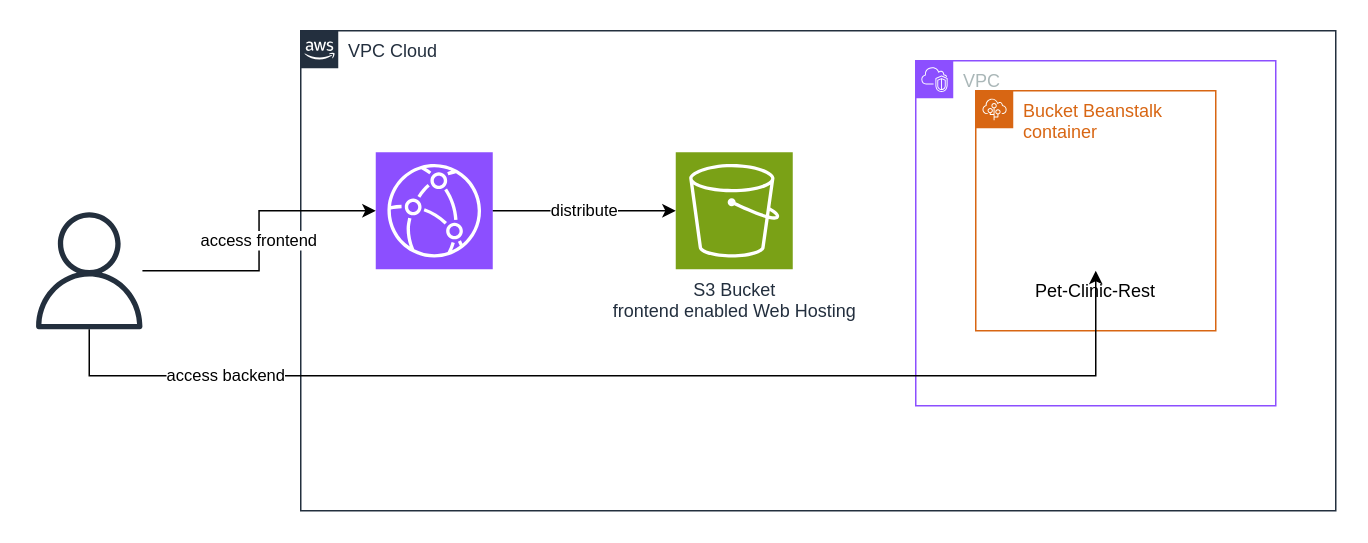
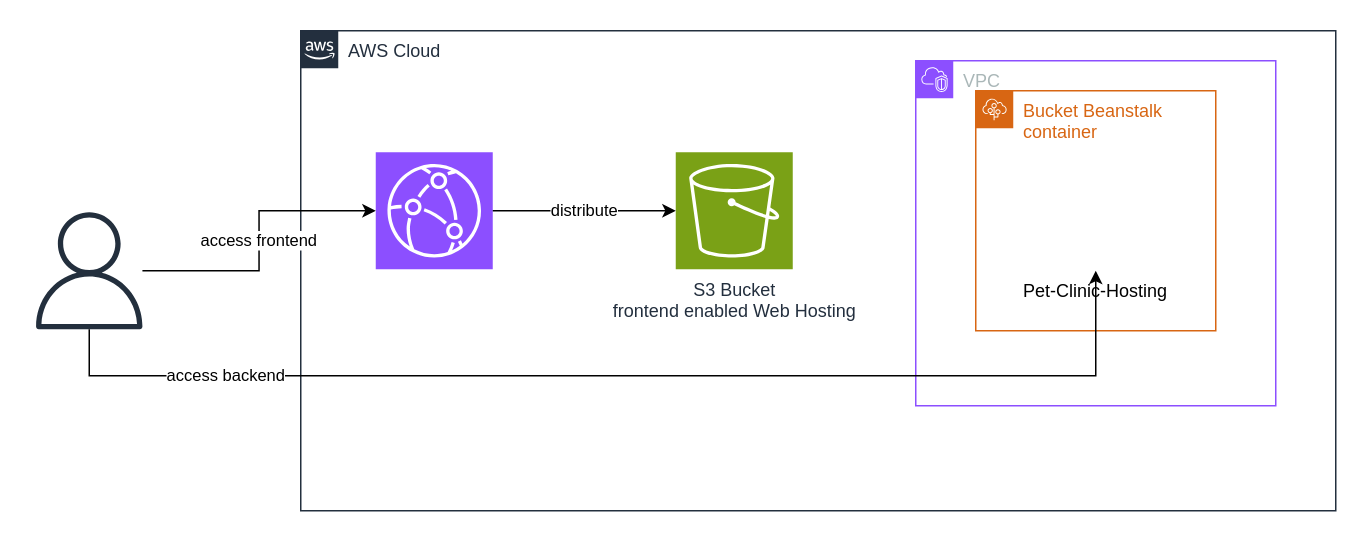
node "VPC Cloud": label "VPC Cloud" -> "AWS Cloud"
node "Pet-Clinic-Rest": label "Pet-Clinic-Rest" -> "Pet-Clinic-Hosting"
